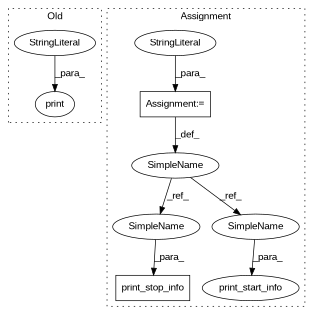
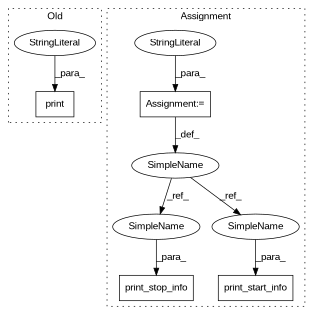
node "print": shape ellipse -> box
node "print_start_info": shape ellipse -> box
